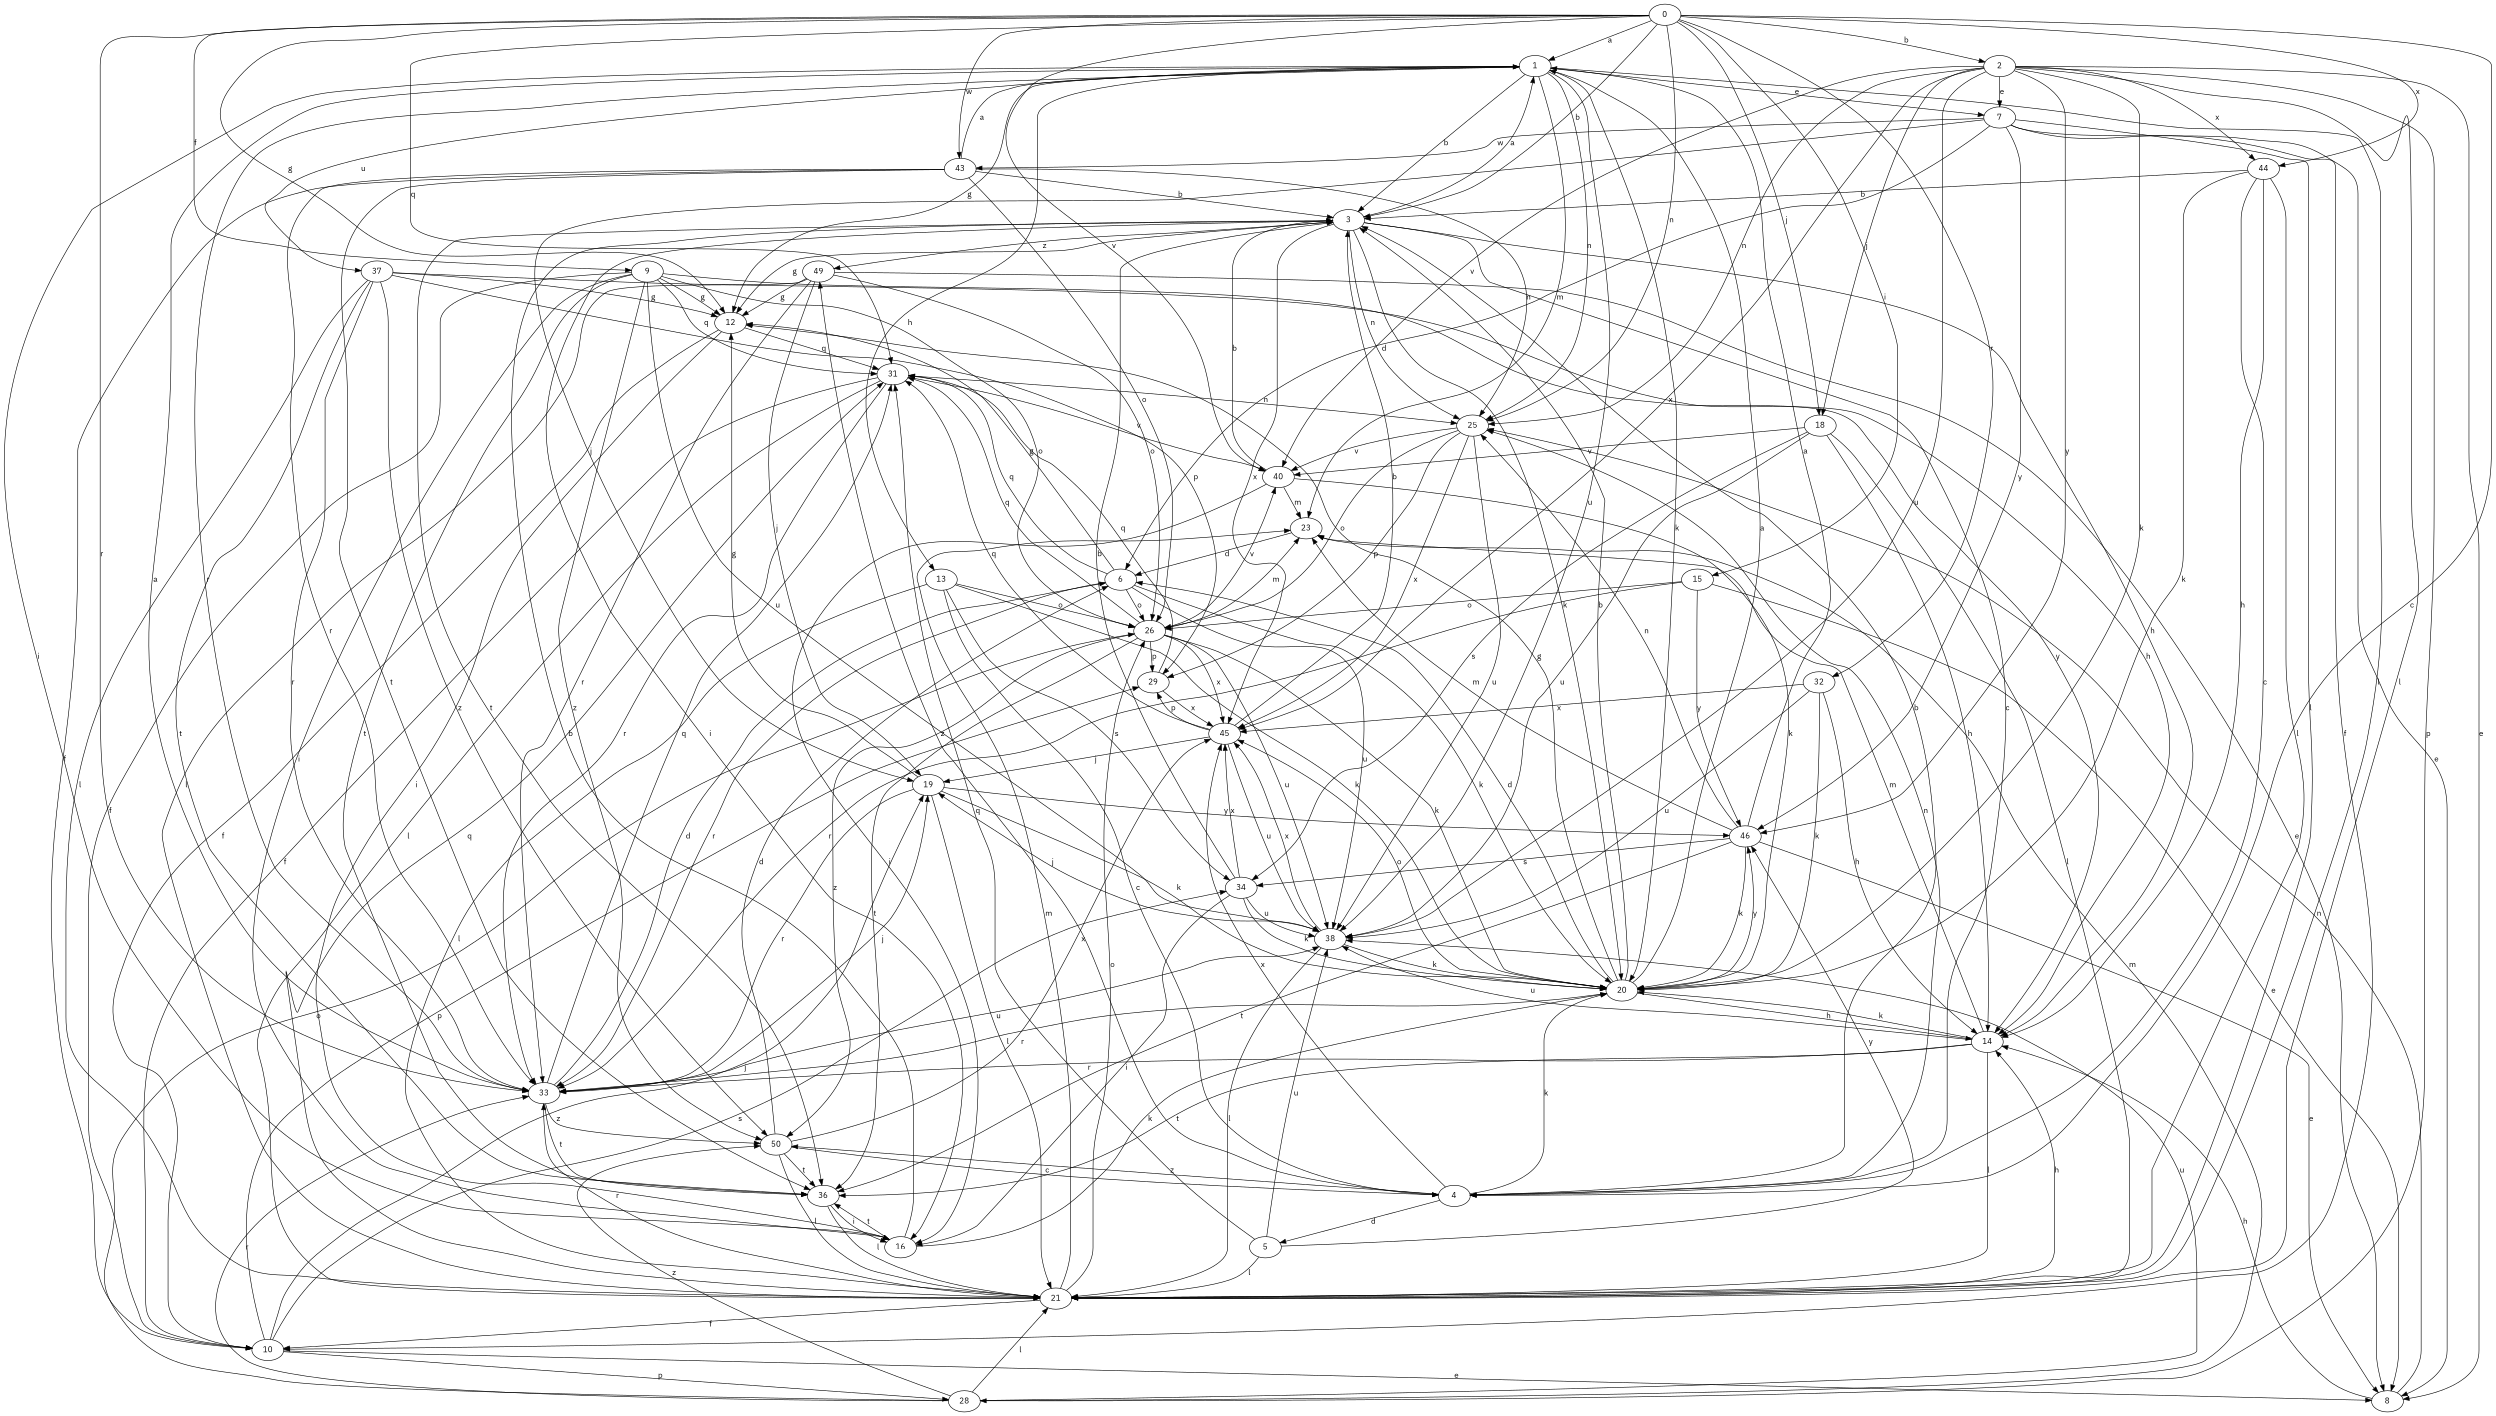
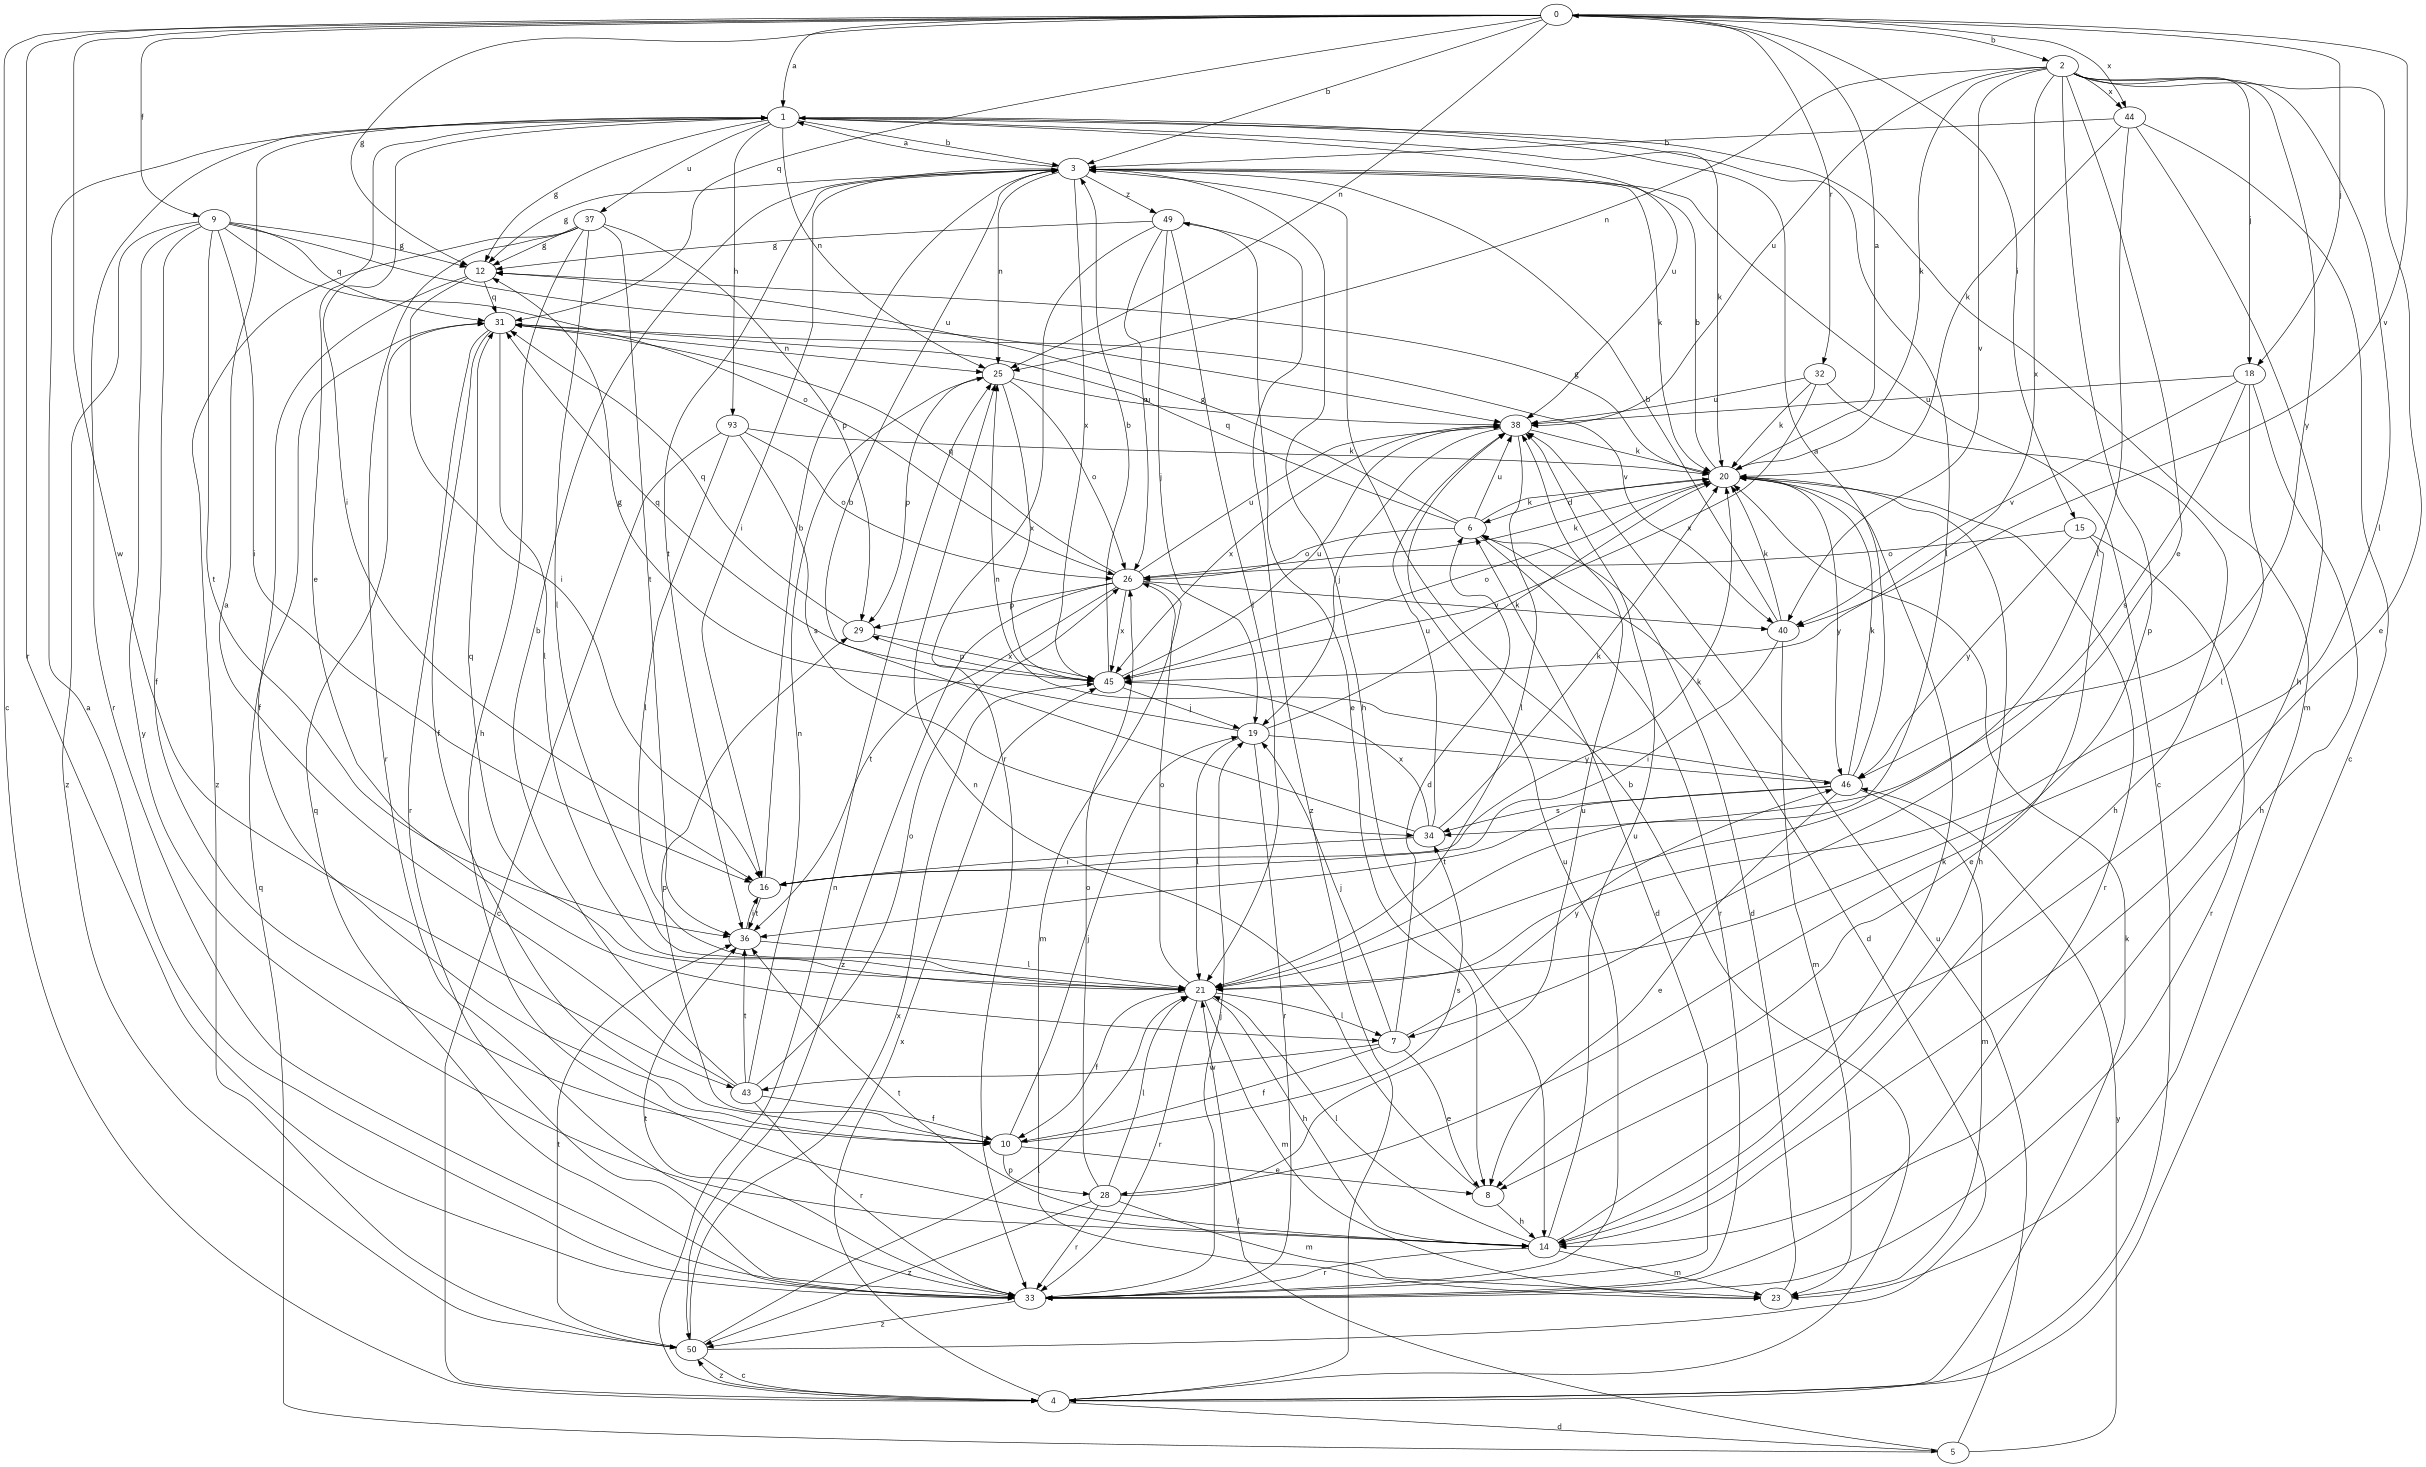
edge "25" -> "40": removed, label "v"
edge "20" -> "1": now "20" -> "0"
node "13": label "13" -> "93"
edge "7" -> "21": reversed
